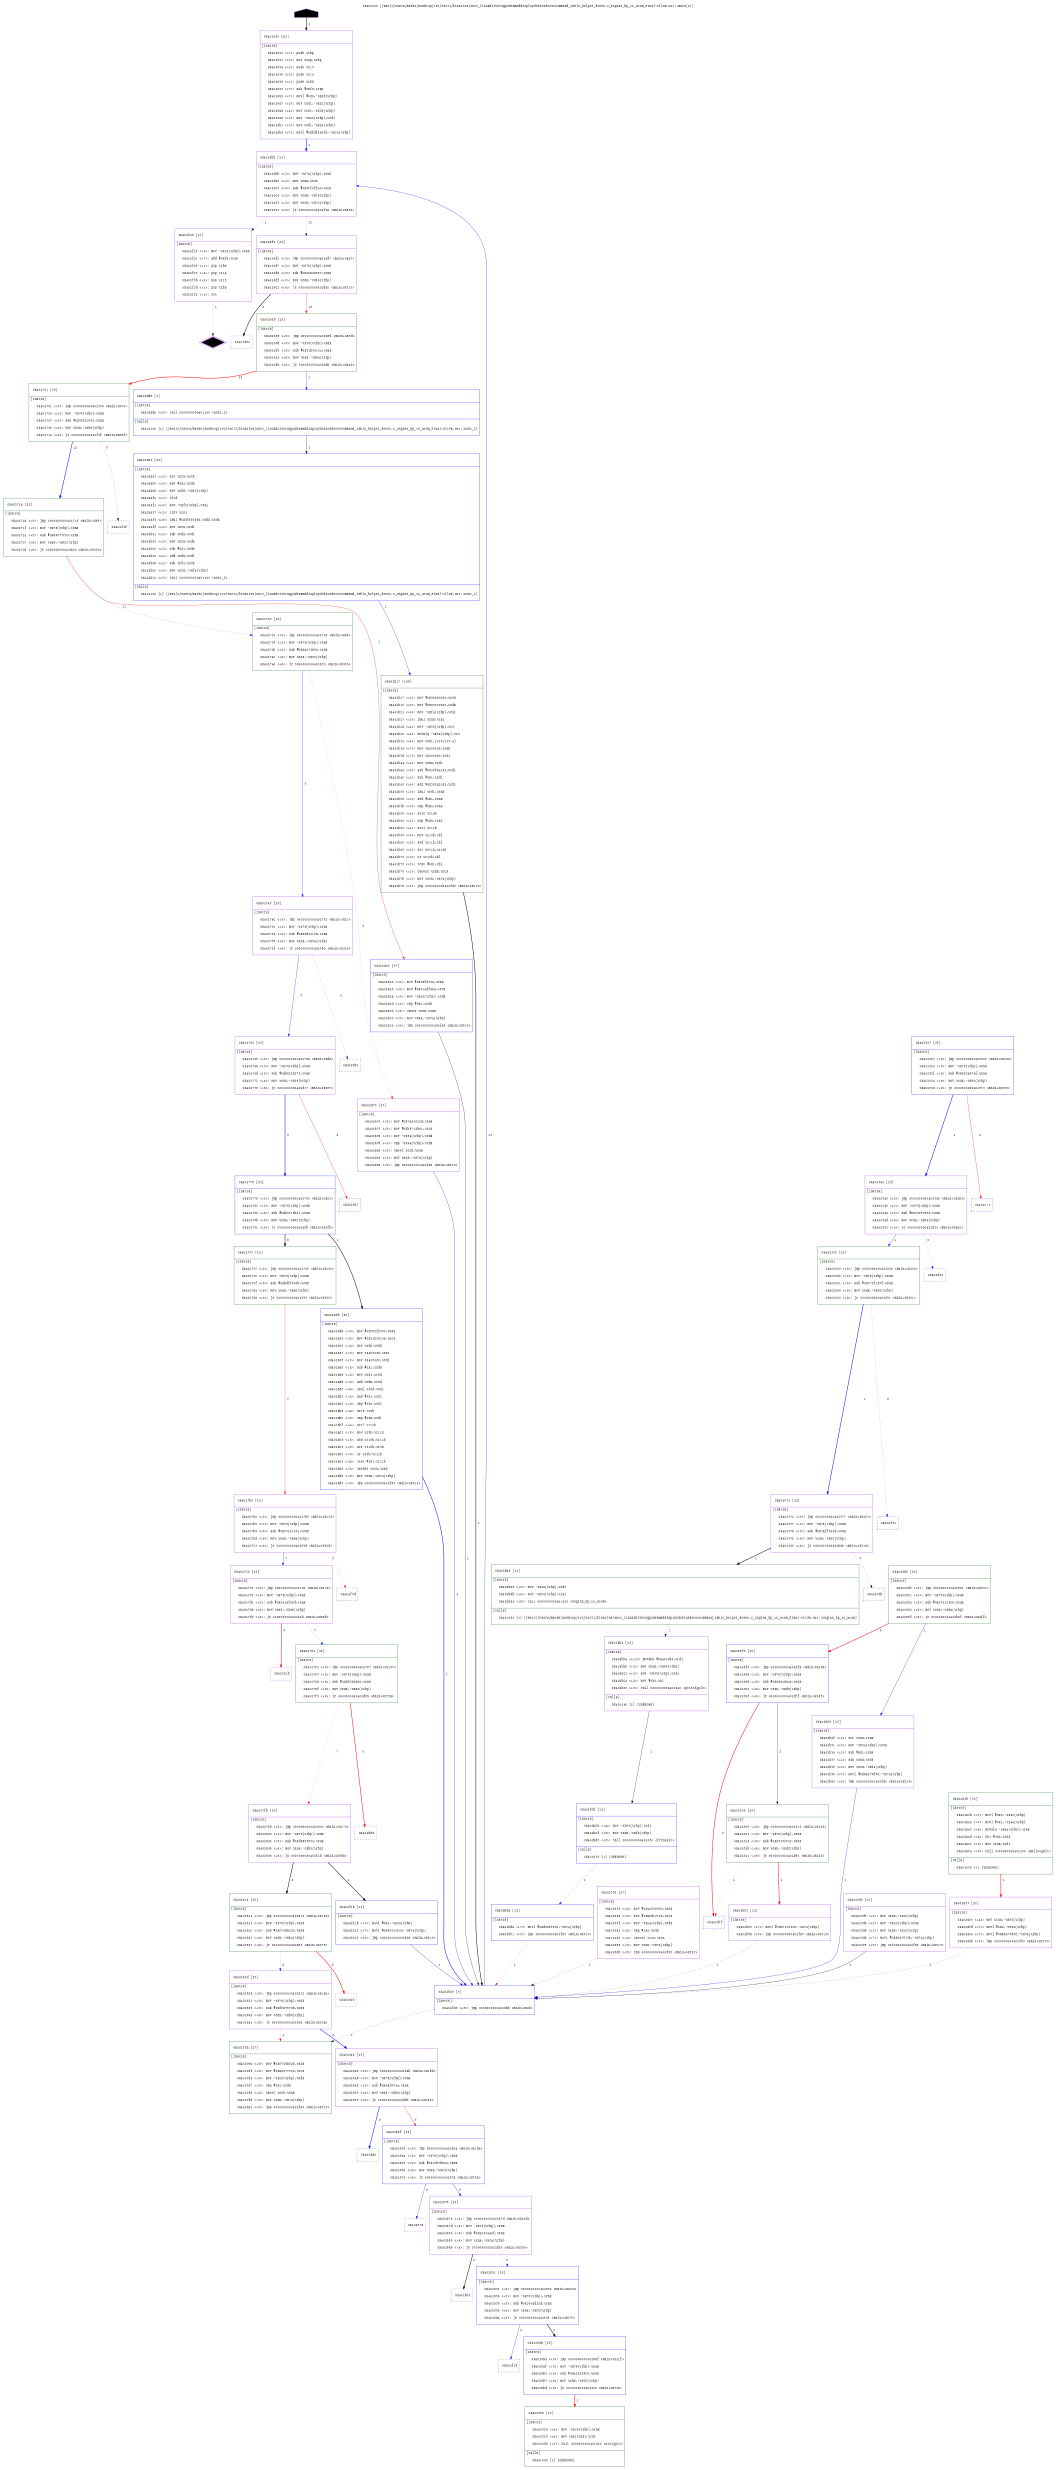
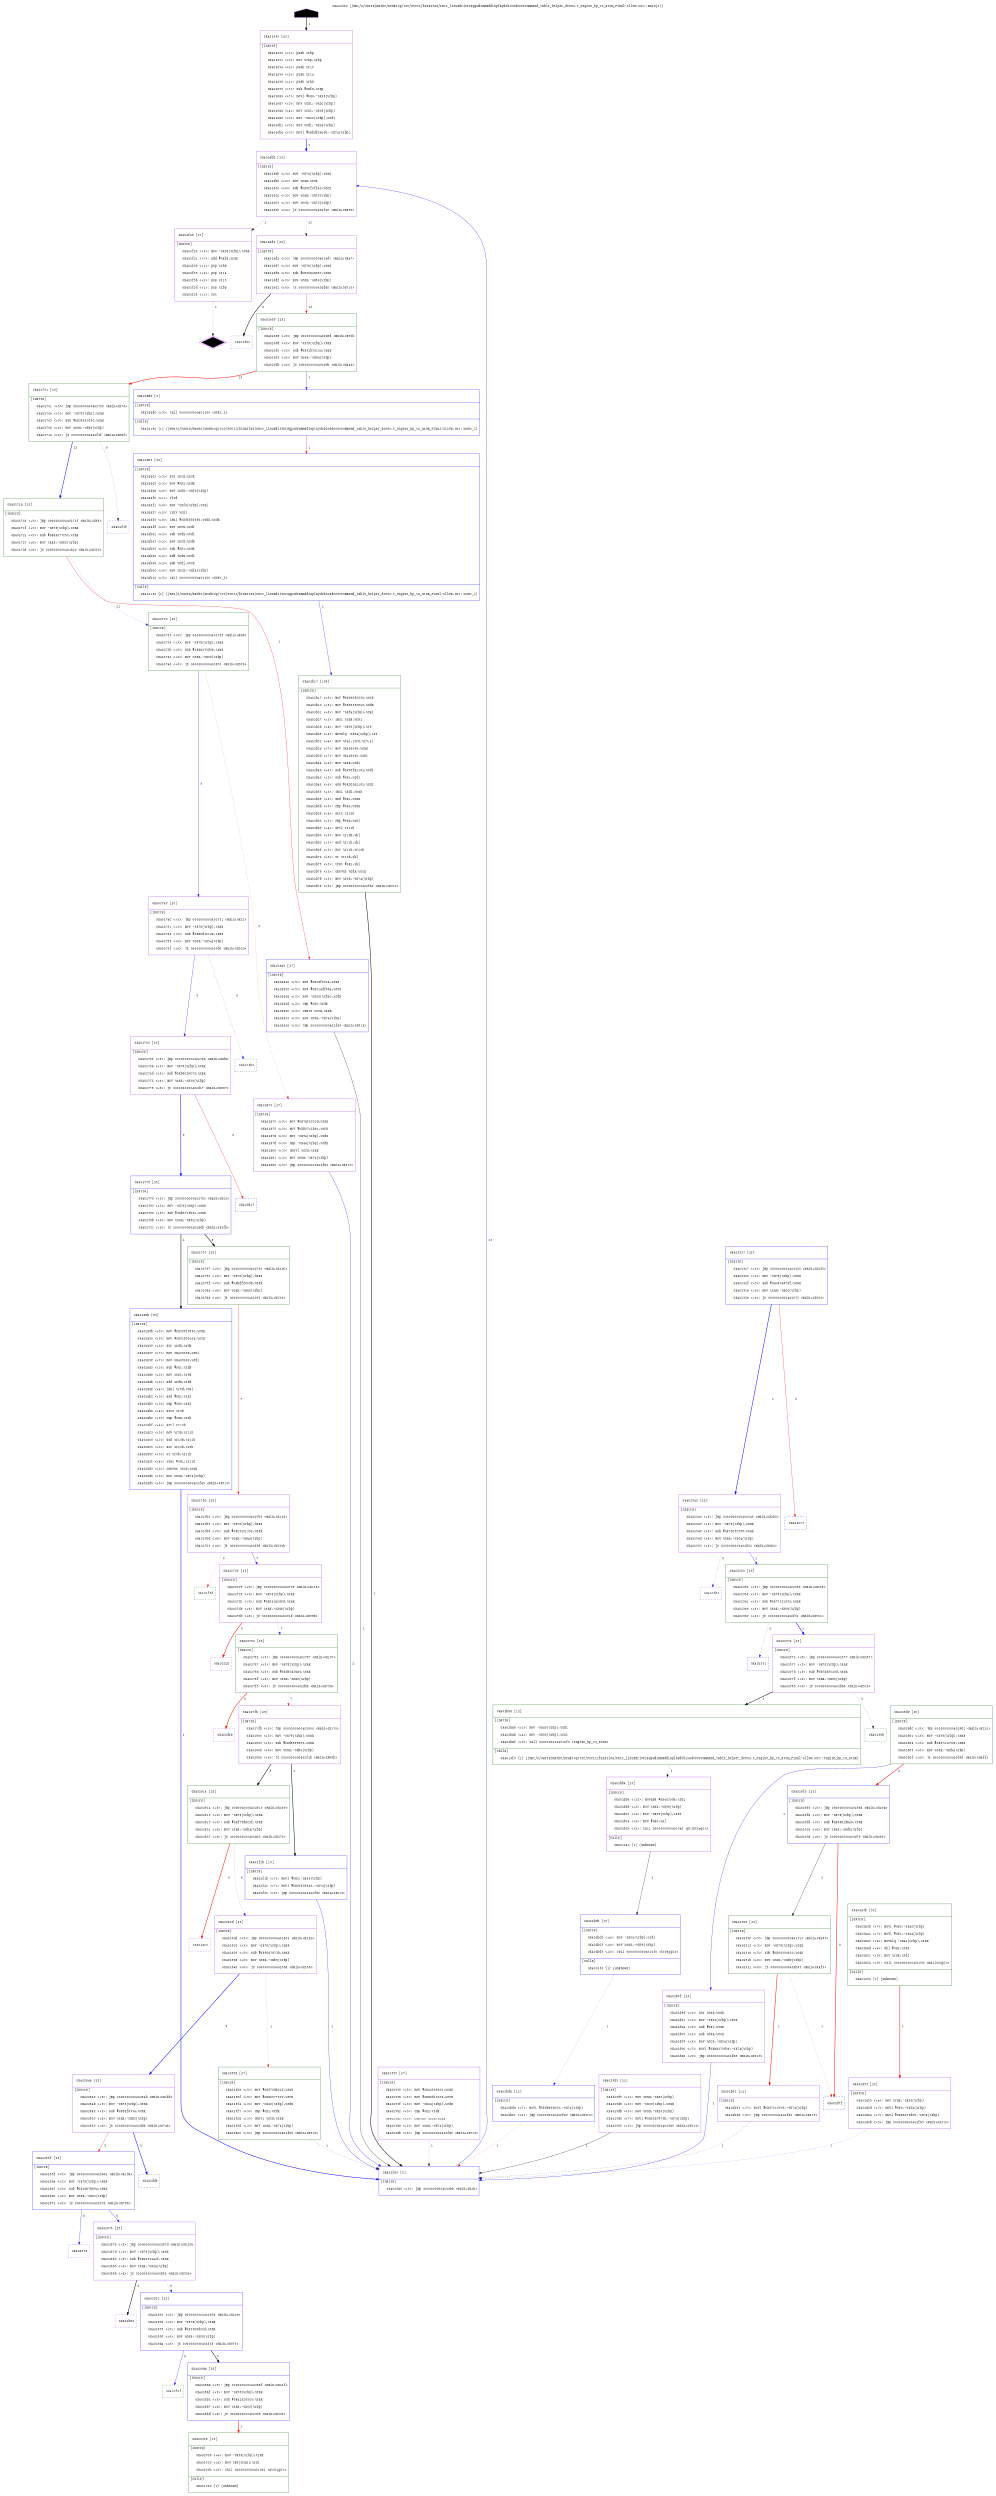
edge "0x402ade [5]" -> "0x402ae3 [52]": color black -> red
edge "0x402fa9 [5]" -> "0x4029ea [27]": reversed
